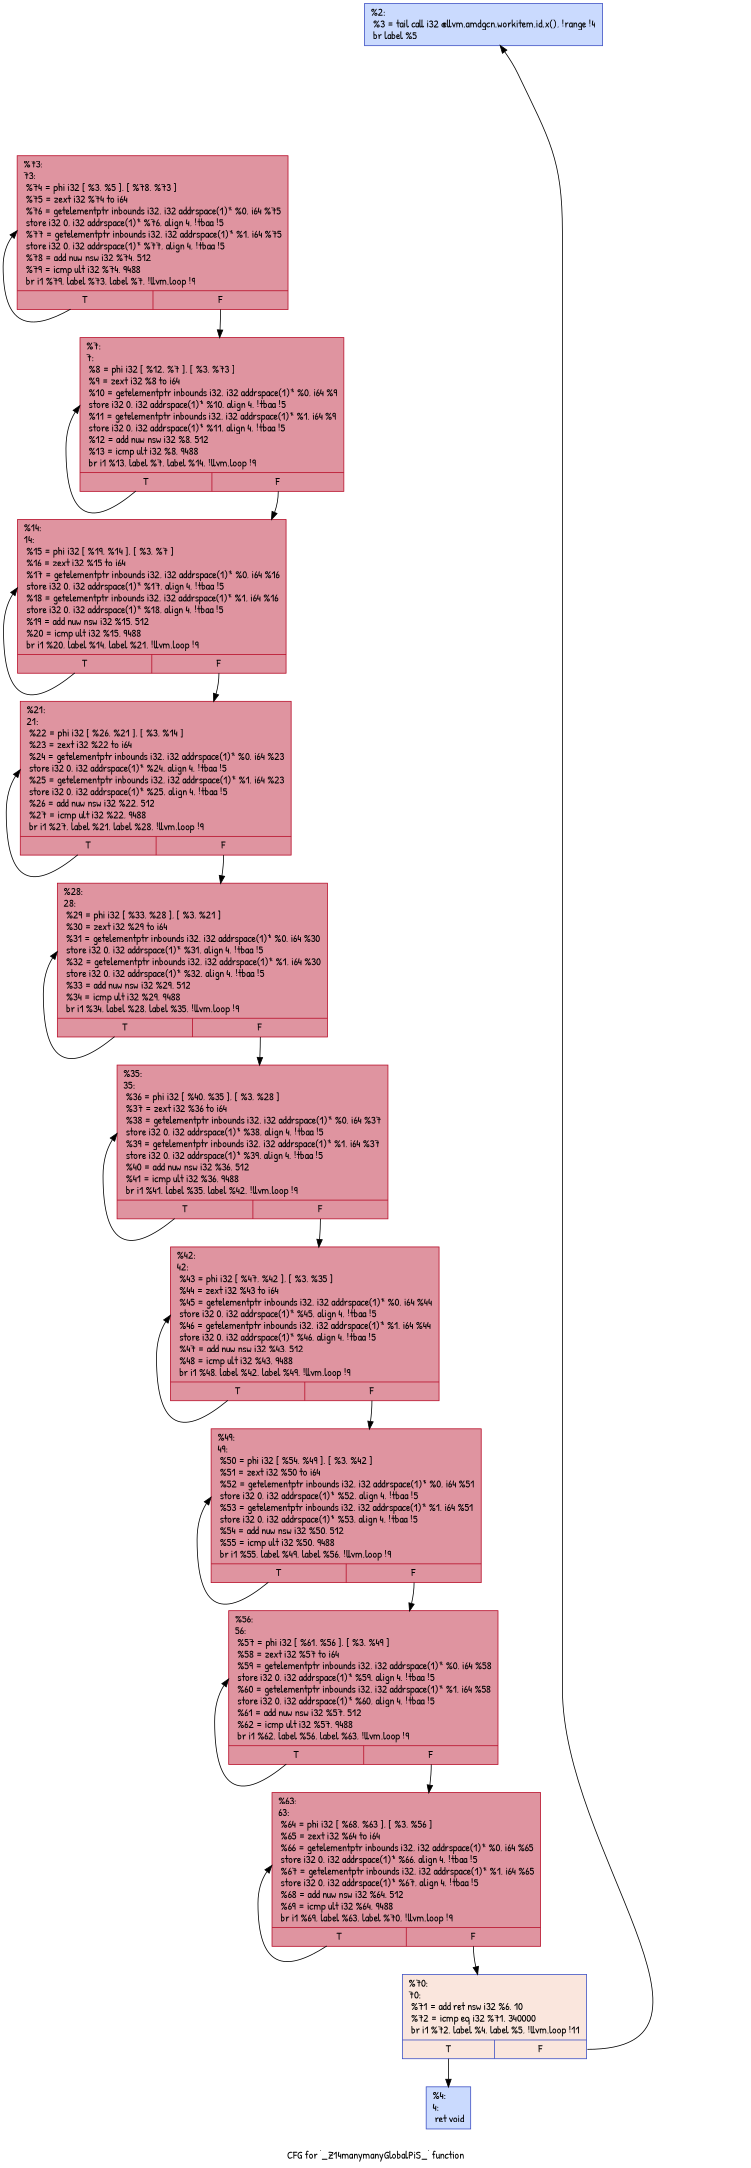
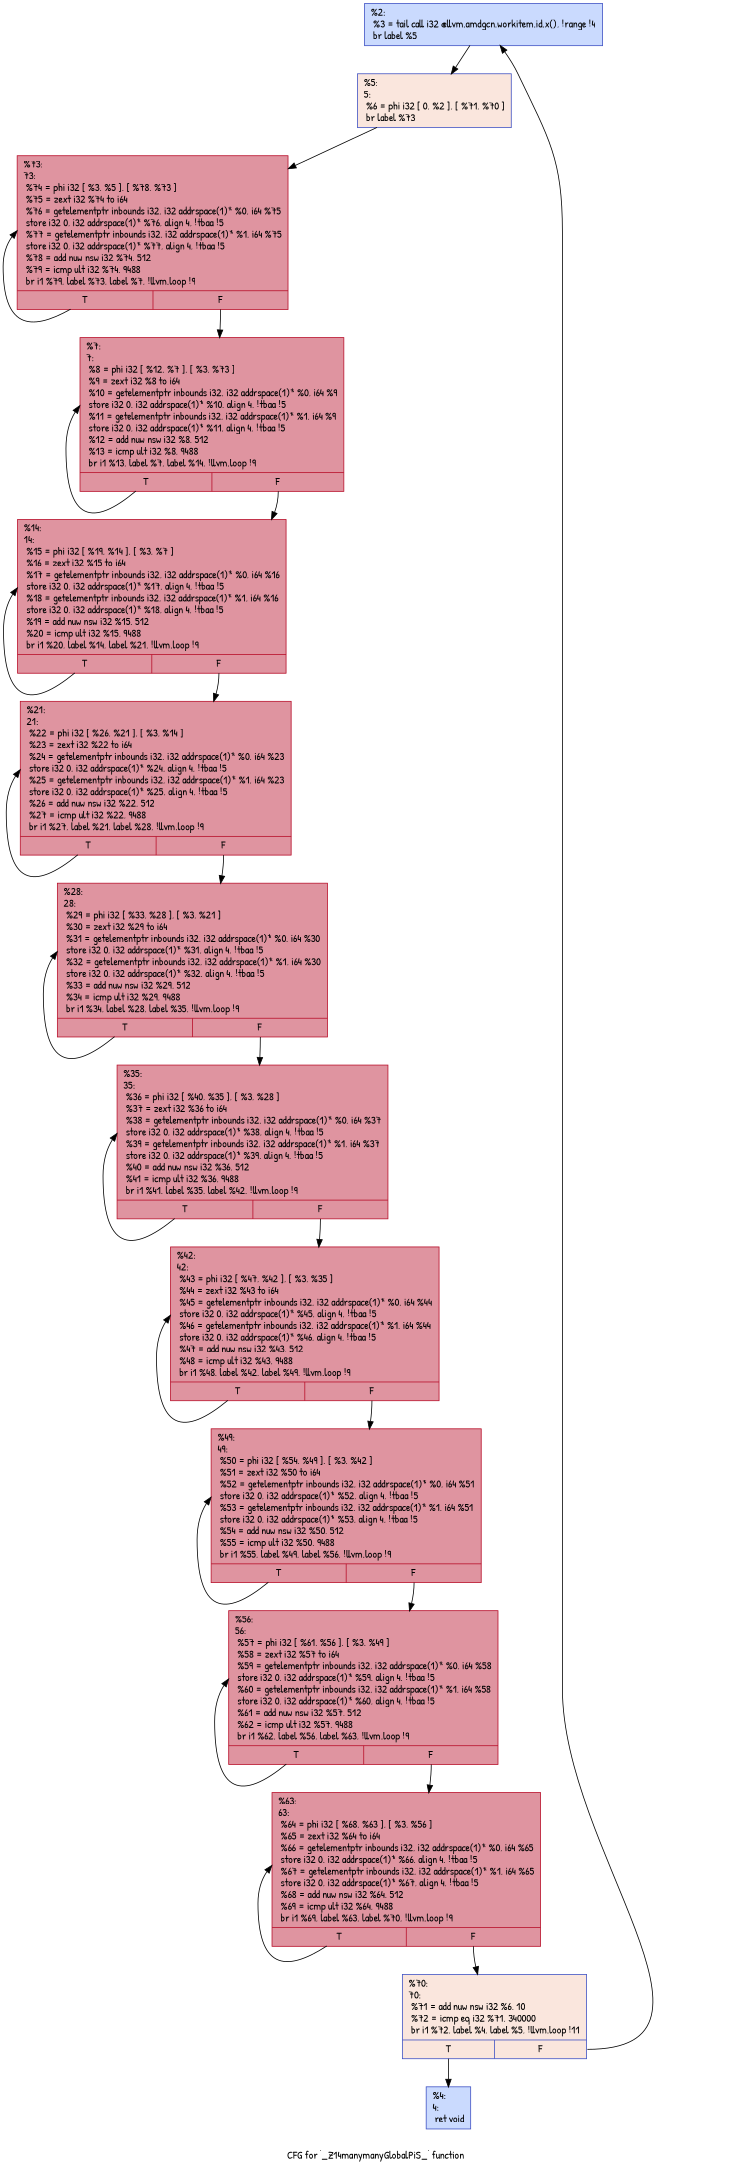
node "%5:": added
node "%70:": text "%71 = add ret nsw i32 %6, 10" -> "%71 = add nuw nsw i32 %6, 10"
